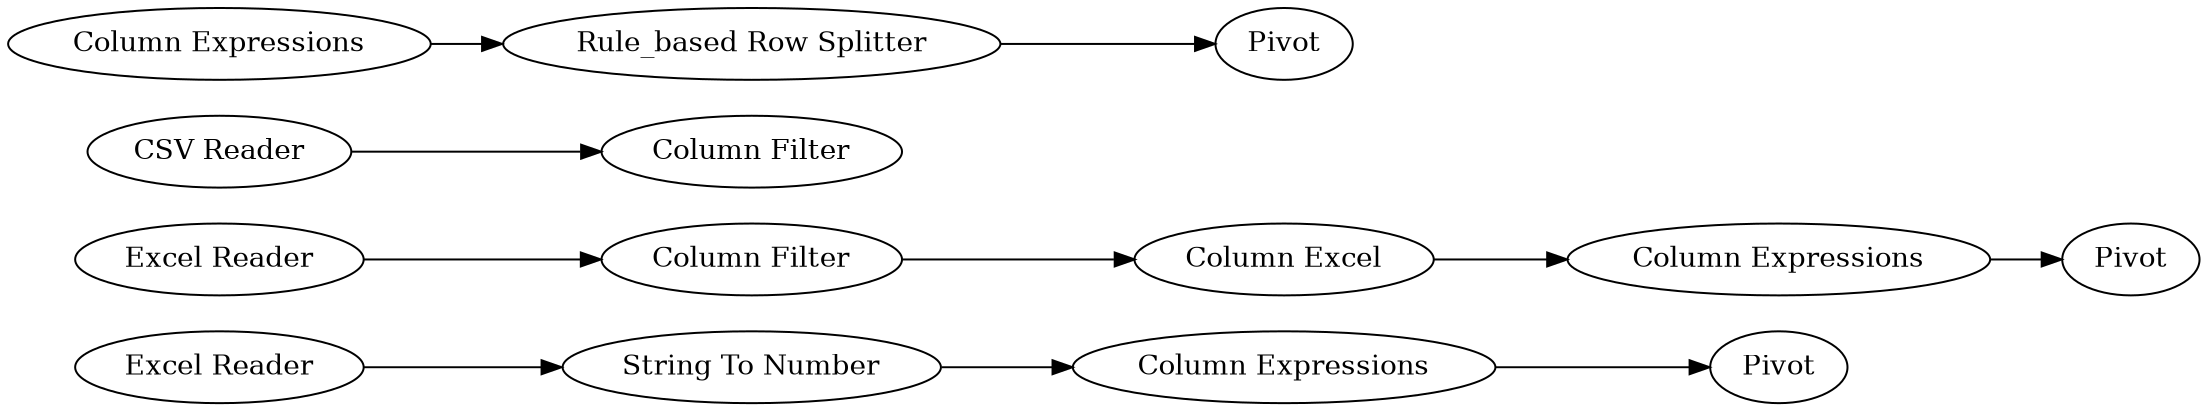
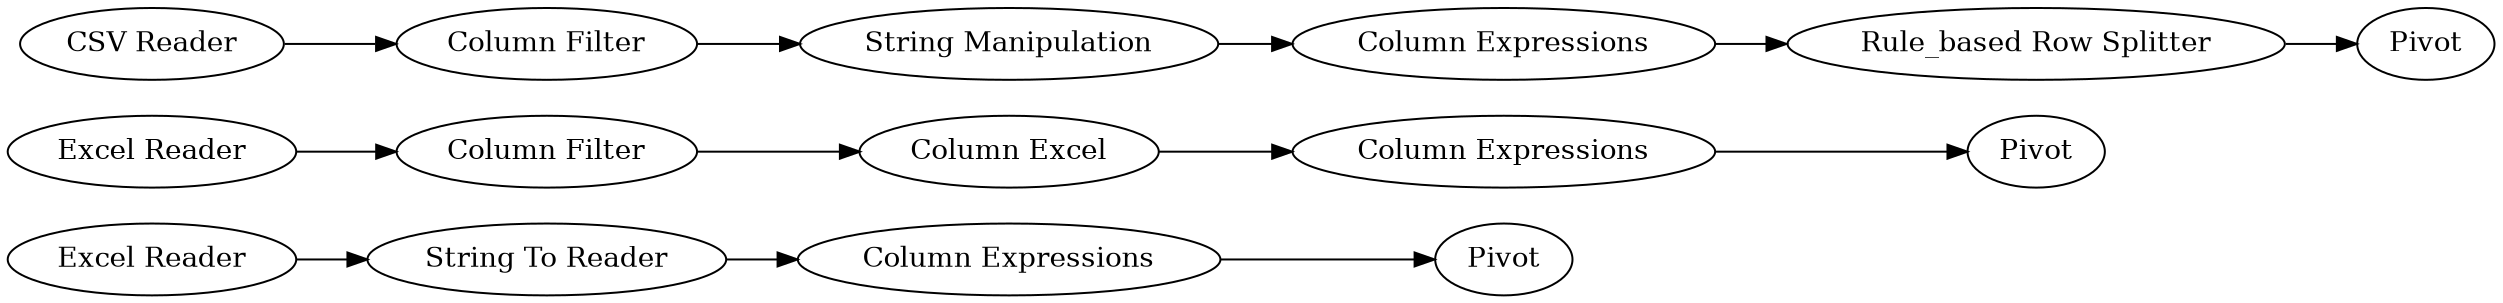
node "String Manipulation": added
node "String To Number": label "String To Number" -> "String To Reader"
